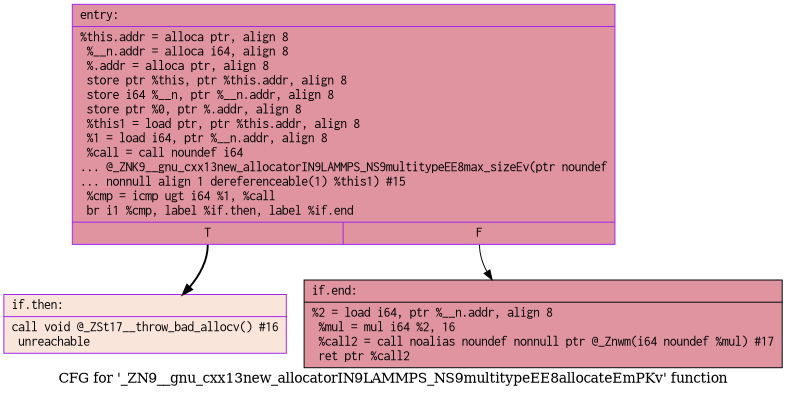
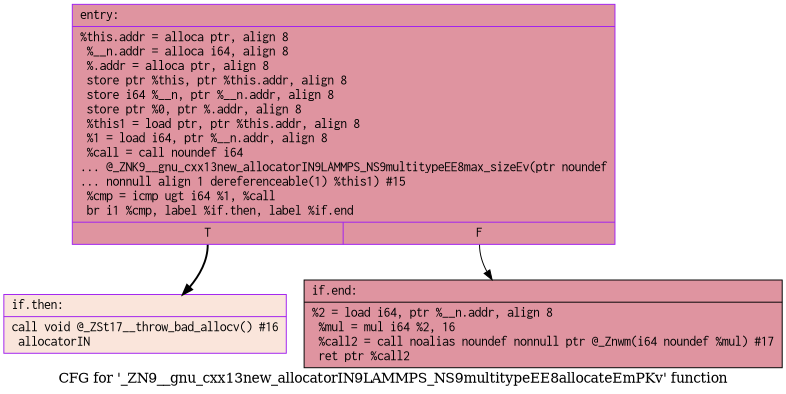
node "if.then:": text "unreachable" -> "allocatorIN"
